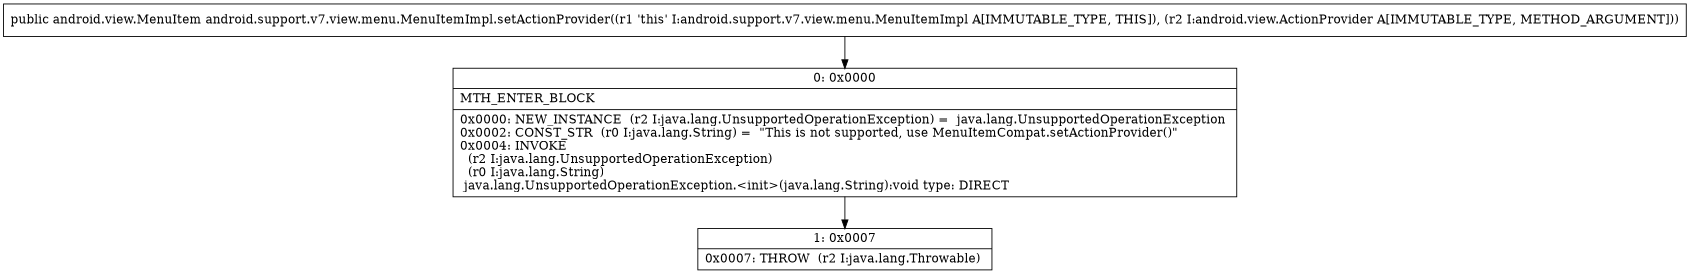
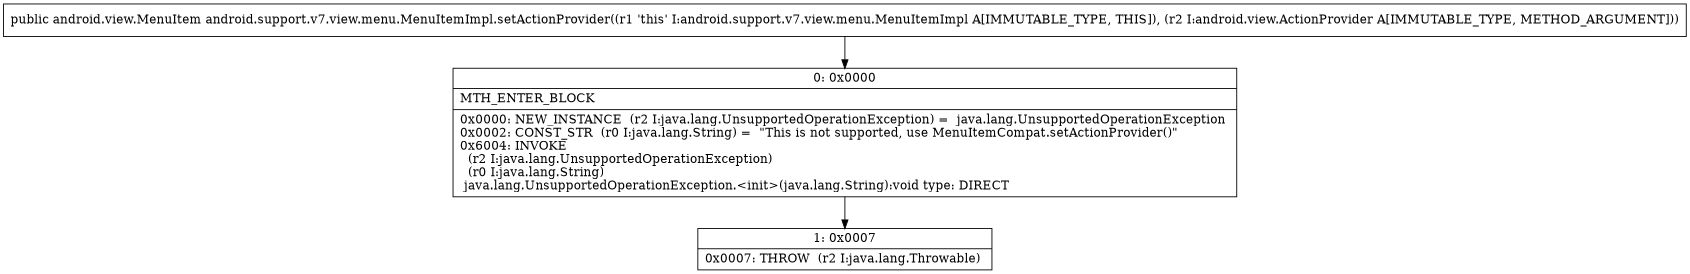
node "0: 0x0000": text "0x0004: INVOKE" -> "0x6004: INVOKE"
